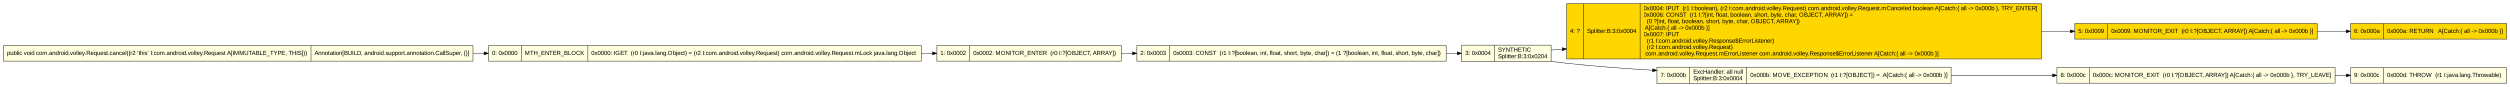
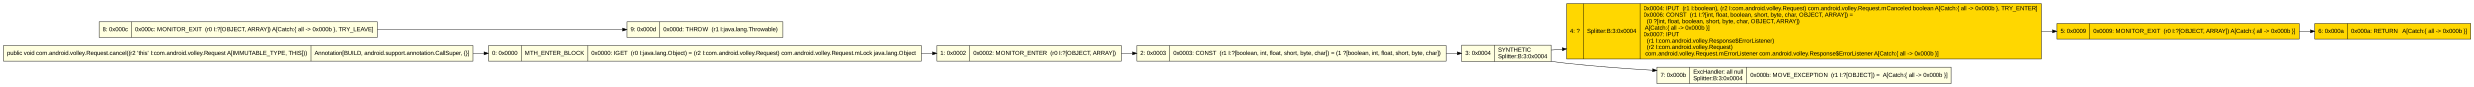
node "3: 0x0004": text "Splitter:B:3:0x0204" -> "Splitter:B:3:0x0004"
edge "7: 0x000b" -> "8: 0x000c": removed
